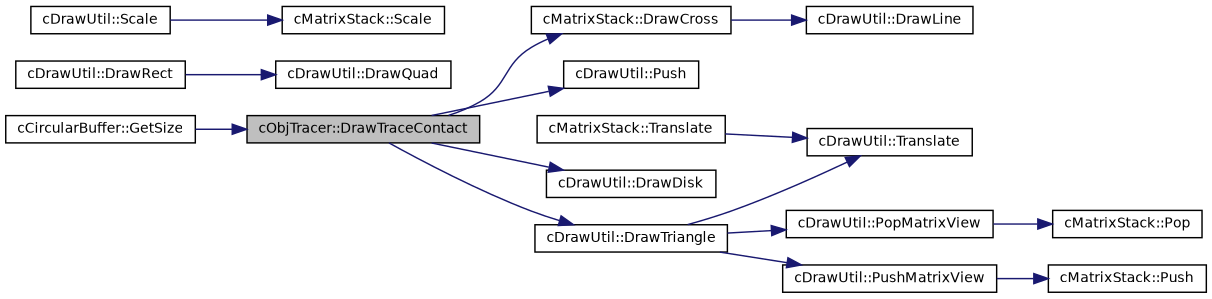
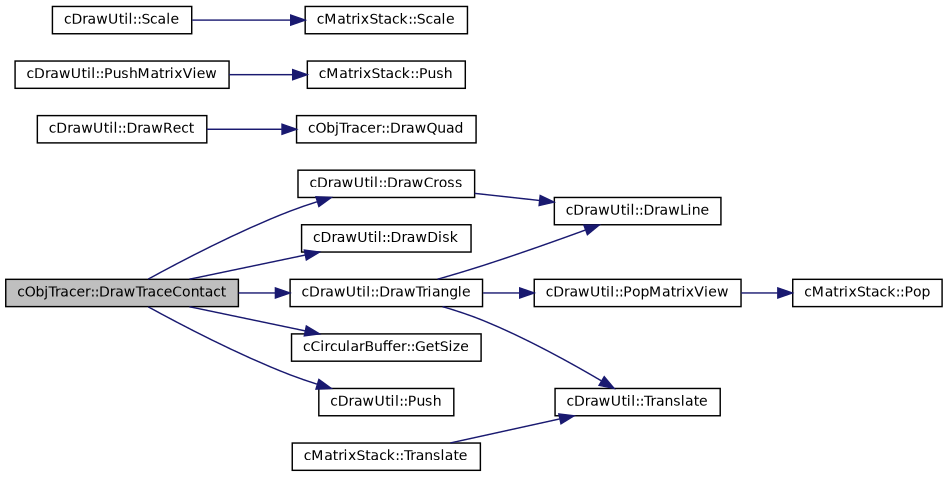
node "cMatrixStack::DrawCross": label "cMatrixStack::DrawCross" -> "cDrawUtil::DrawCross"
node "cDrawUtil::DrawQuad": label "cDrawUtil::DrawQuad" -> "cObjTracer::DrawQuad"
edge "cCircularBuffer::GetSize" -> "cObjTracer::DrawTraceContact": reversed
edge "cDrawUtil::DrawTriangle" -> "cDrawUtil::PushMatrixView": now "cDrawUtil::DrawTriangle" -> "cDrawUtil::DrawLine"
